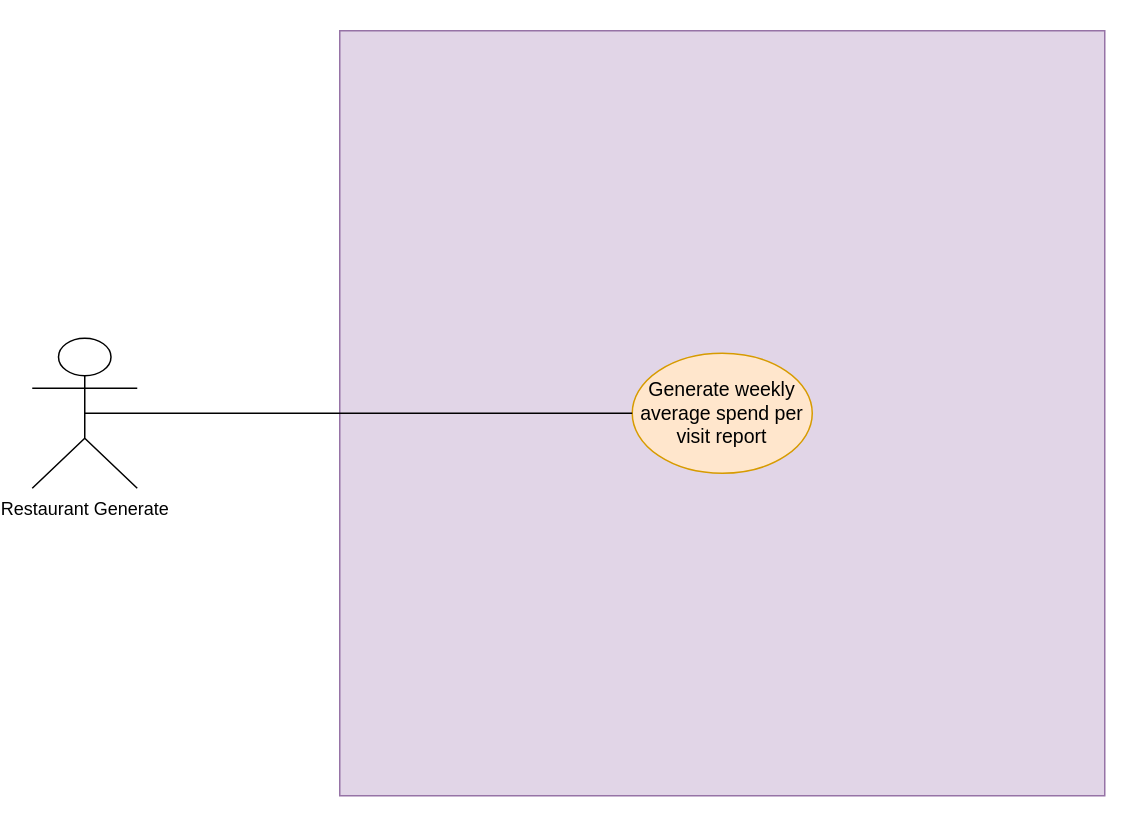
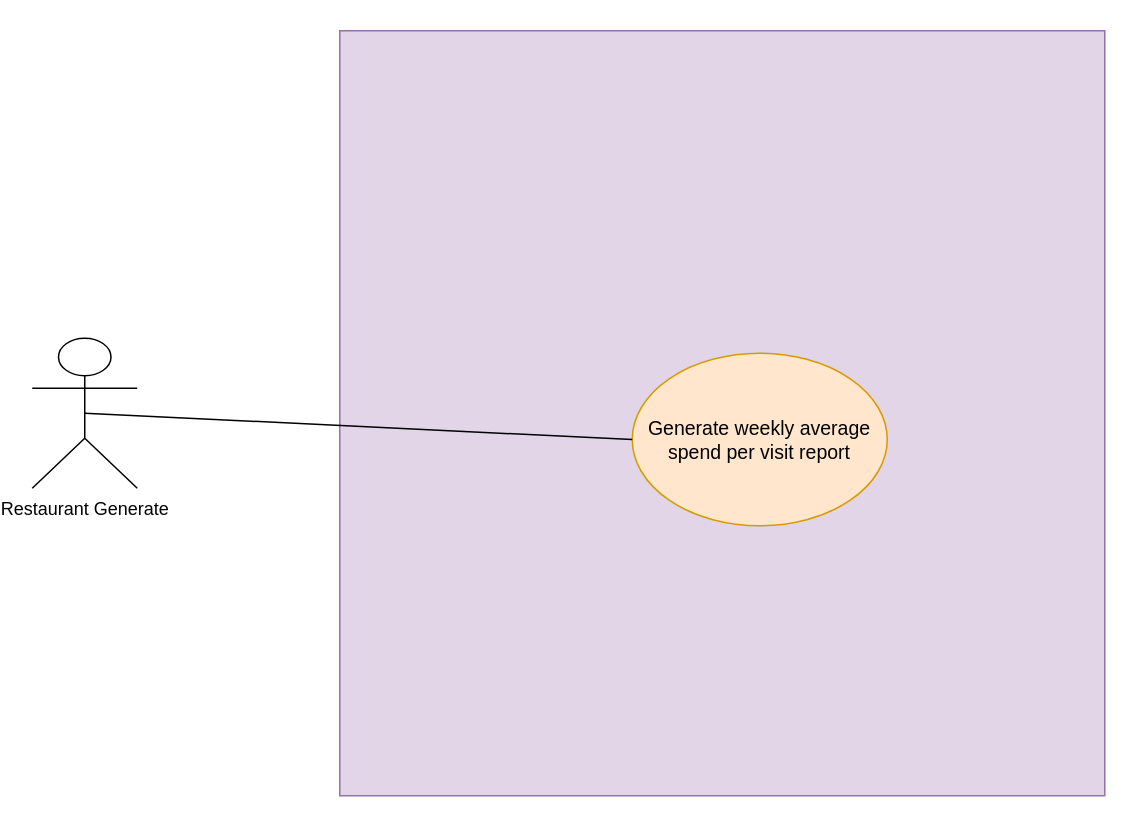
node "Generate weekly average spend per visit report": size 180x120 -> 255x173
